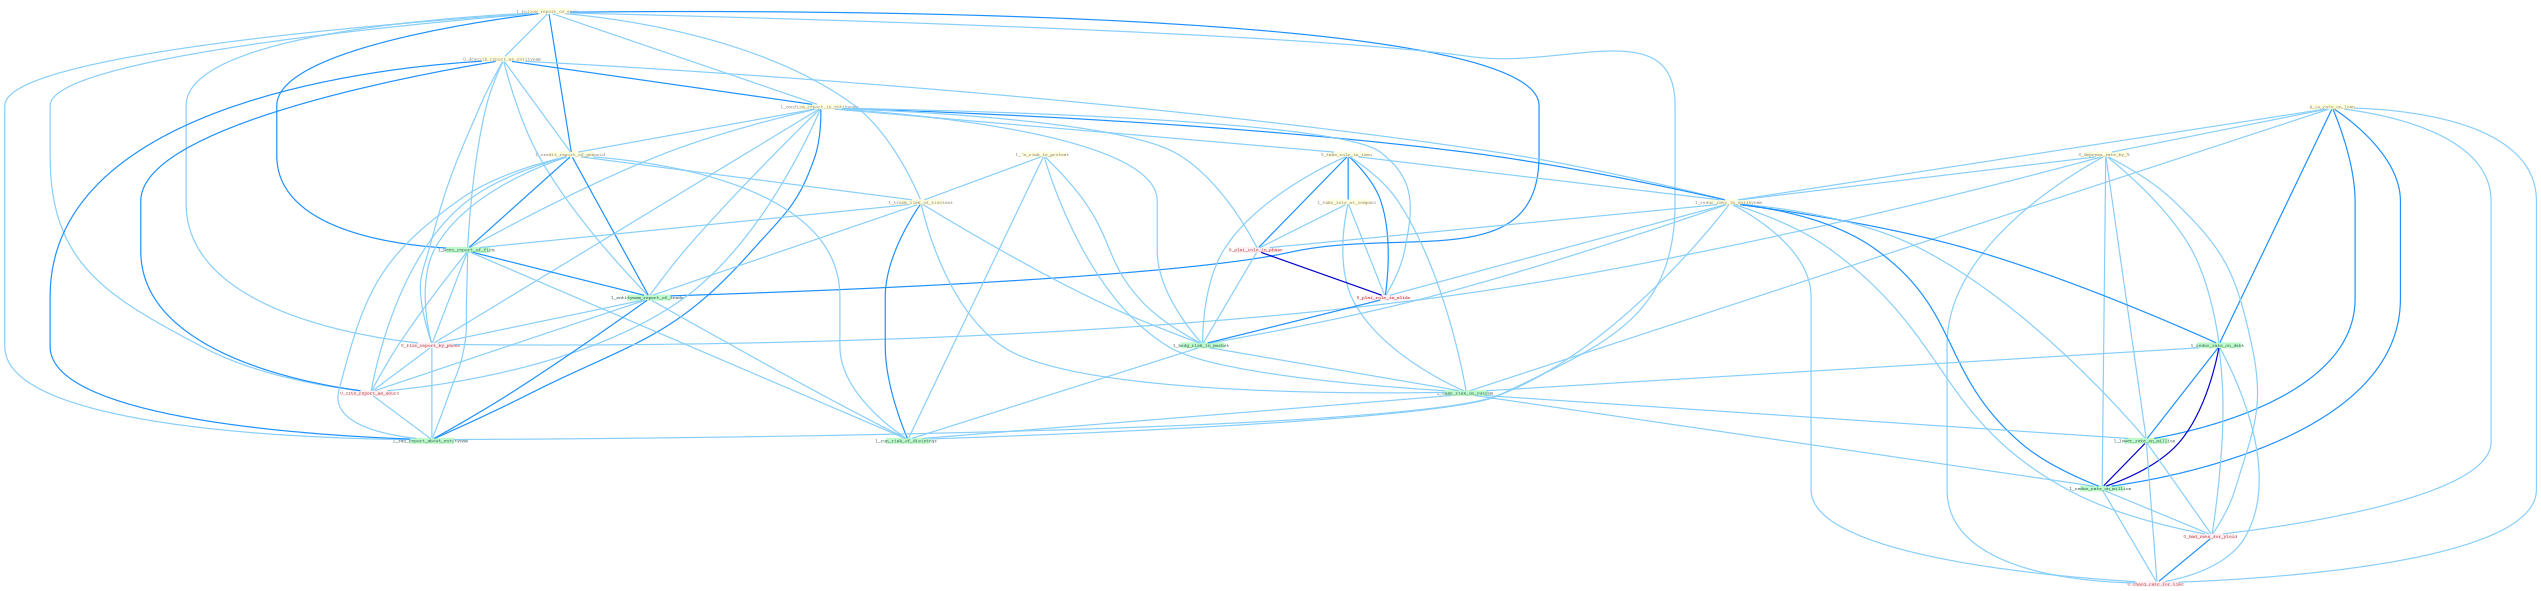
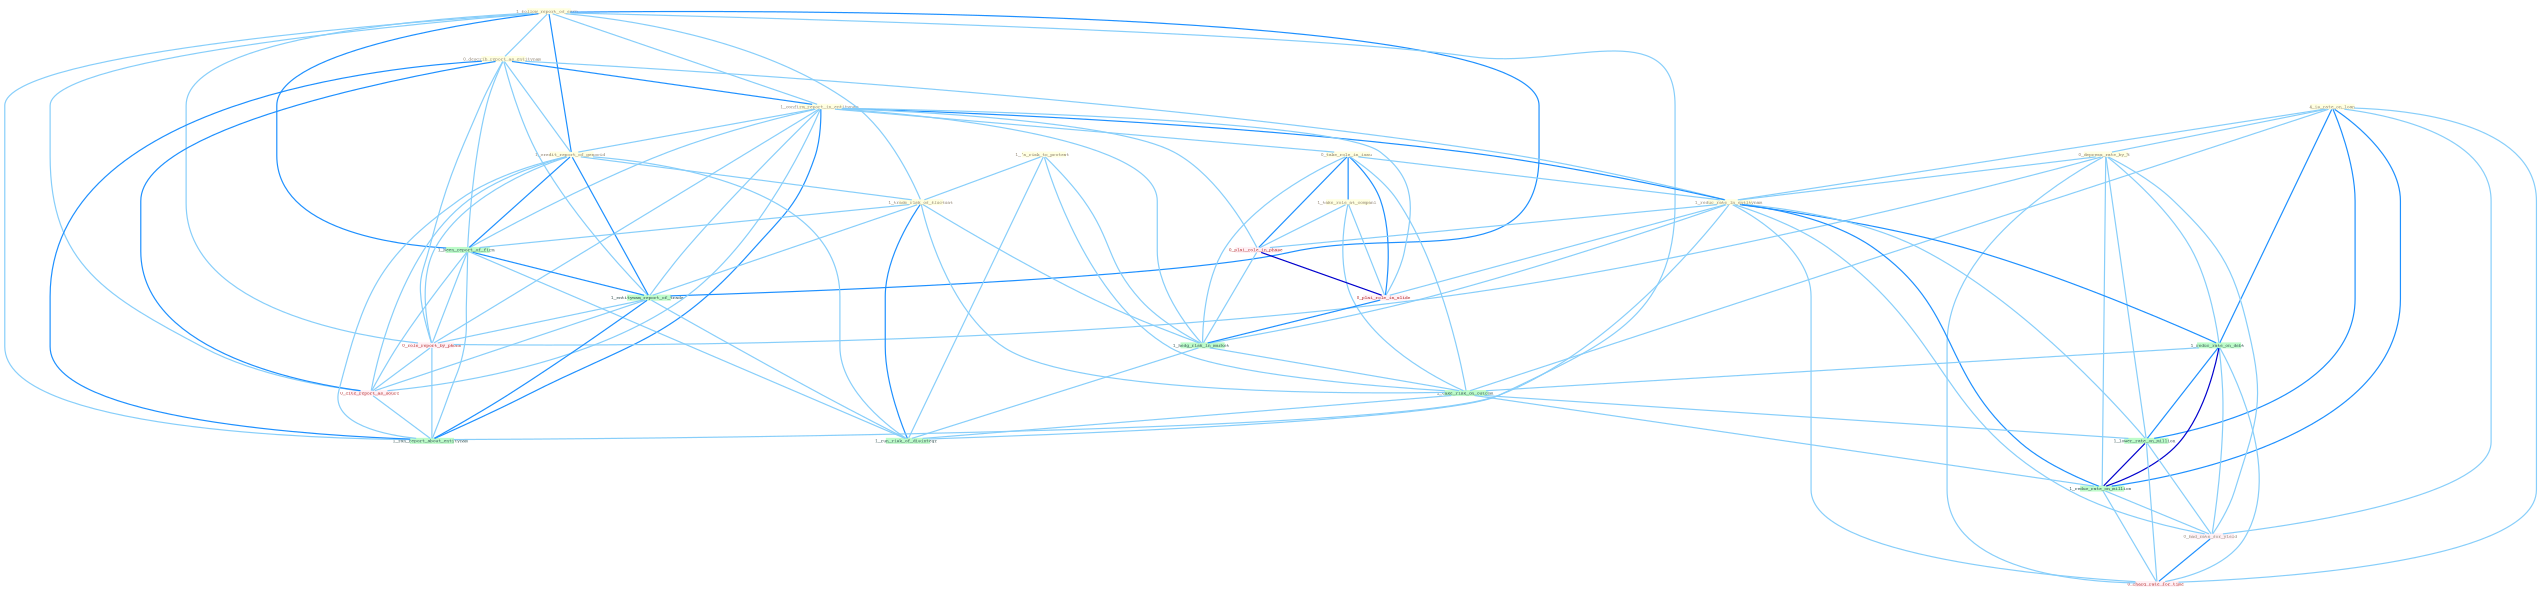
node "0_file_report_by_phone": label "0_file_report_by_phone" -> "0_role_report_by_phone"
node "0_had_rate_for_yield": fontcolor #b22222 -> #8b7d6b
